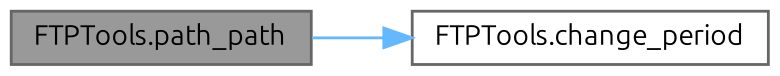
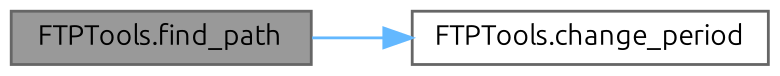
node "FTPTools.path_path": label "FTPTools.path_path" -> "FTPTools.find_path"
